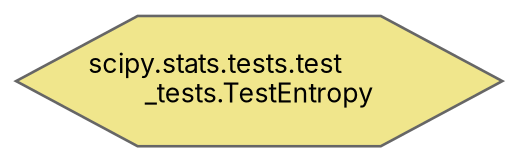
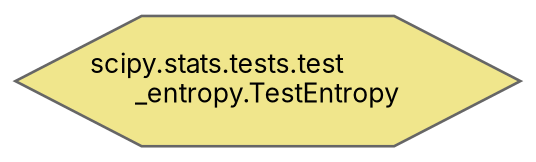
node "scipy.stats.tests.test _tests.TestEntropy": label "scipy.stats.tests.test _tests.TestEntropy" -> "scipy.stats.tests.test _entropy.TestEntropy"
